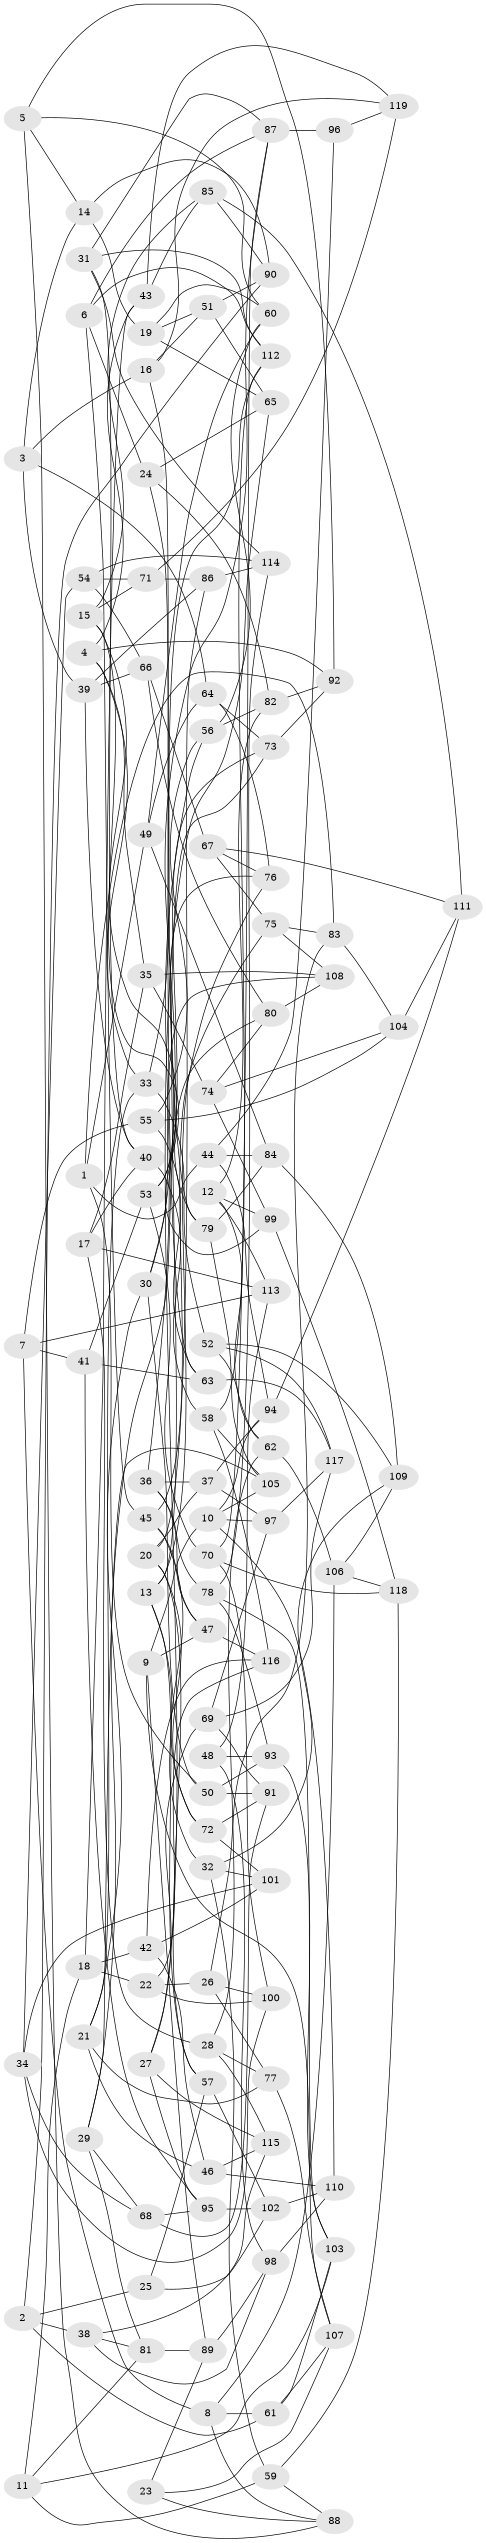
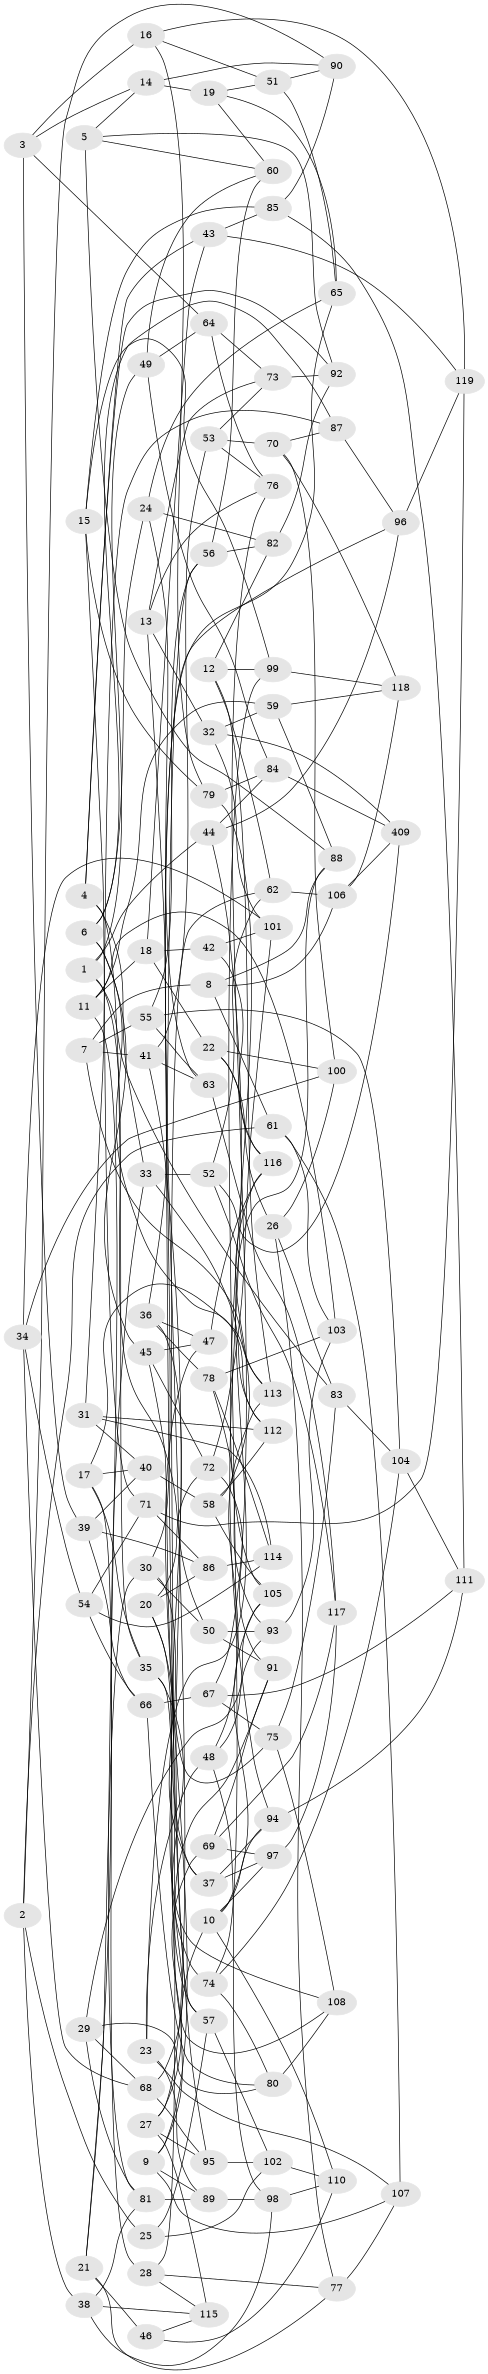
edge "87" -- "30": now "96" -- "30"
node "109": label "109" -> "409"
edge "48" -- "23": added
edge "42" -- "46": removed
